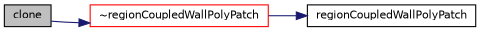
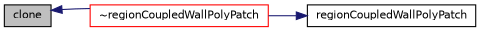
edge "clone" -> "~regionCoupledWallPolyPatch": reversed
